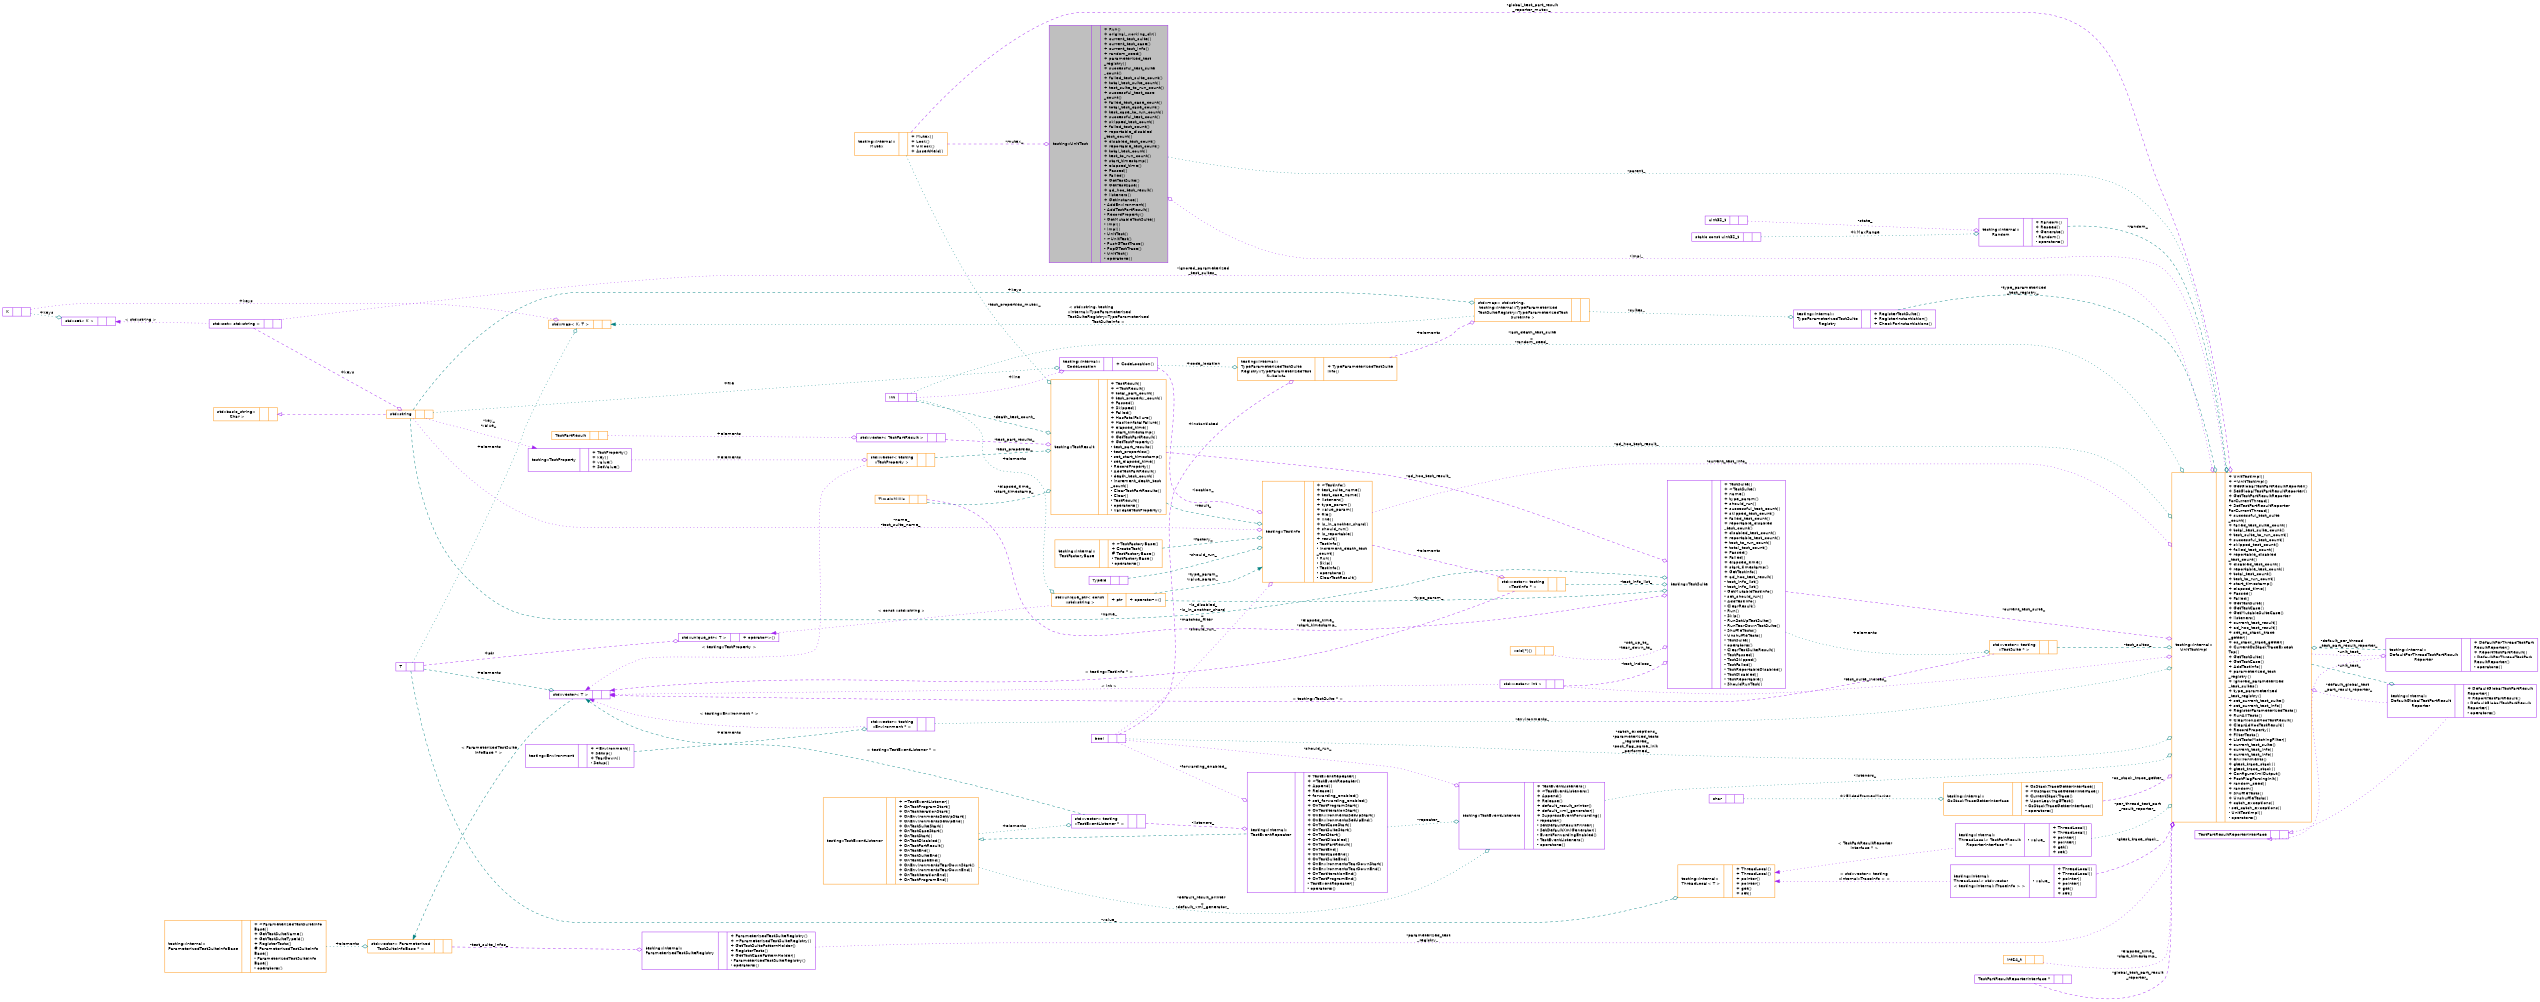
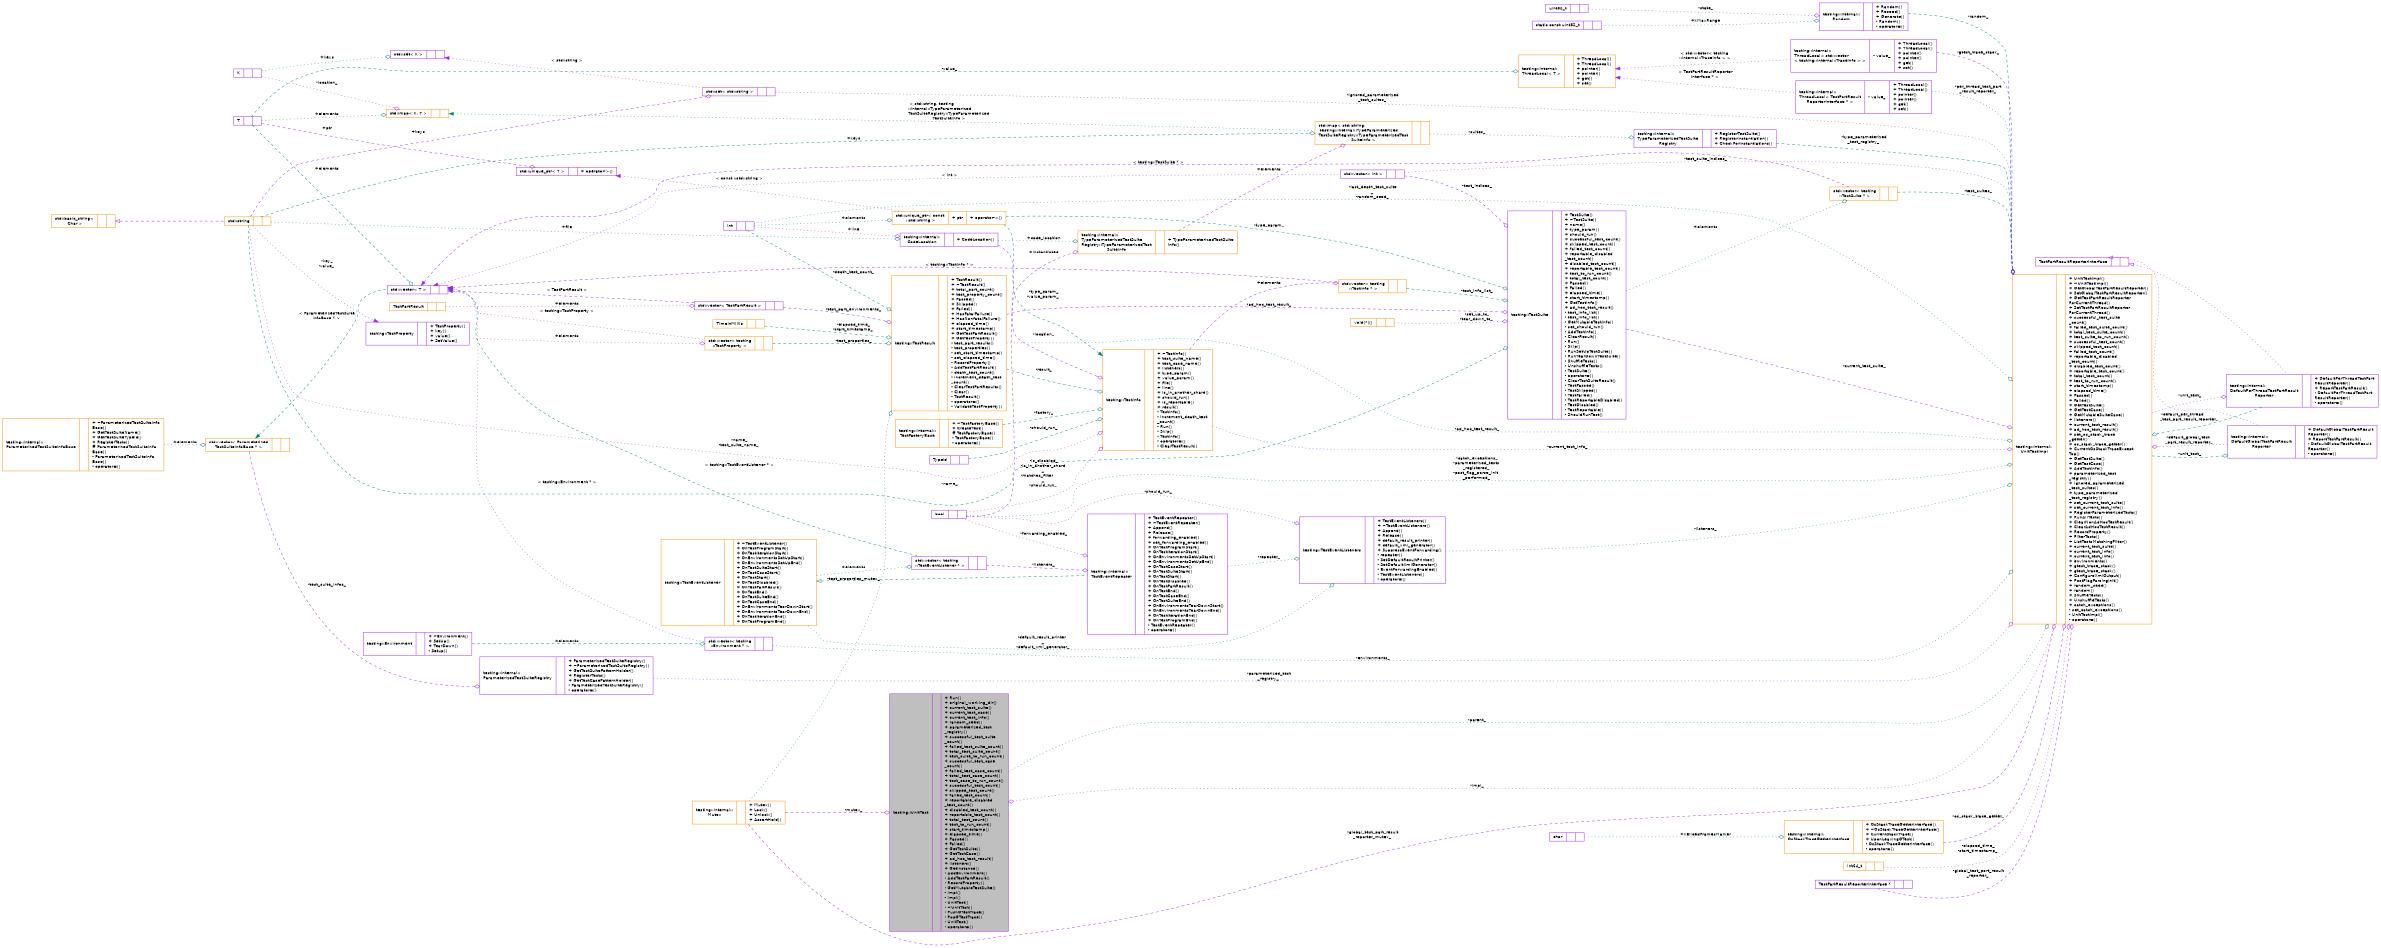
edge "std::vector< TestPartResult >" -> "std::vector< T >": added, label "< TestPartResult >"
edge "K" -> "std::map< K, T >": label " +keys" -> " -location_"
edge "std::set< std::string >" -> "std::string": reversed
edge "std::vector< TestPartResult >" -> "testing::TestResult": label " -test_part_results_" -> " -test_part_environments_"
edge "TimeInMillis" -> "testing::TestSuite": removed, label "-elapsed_time_ -start_timestamp_"
